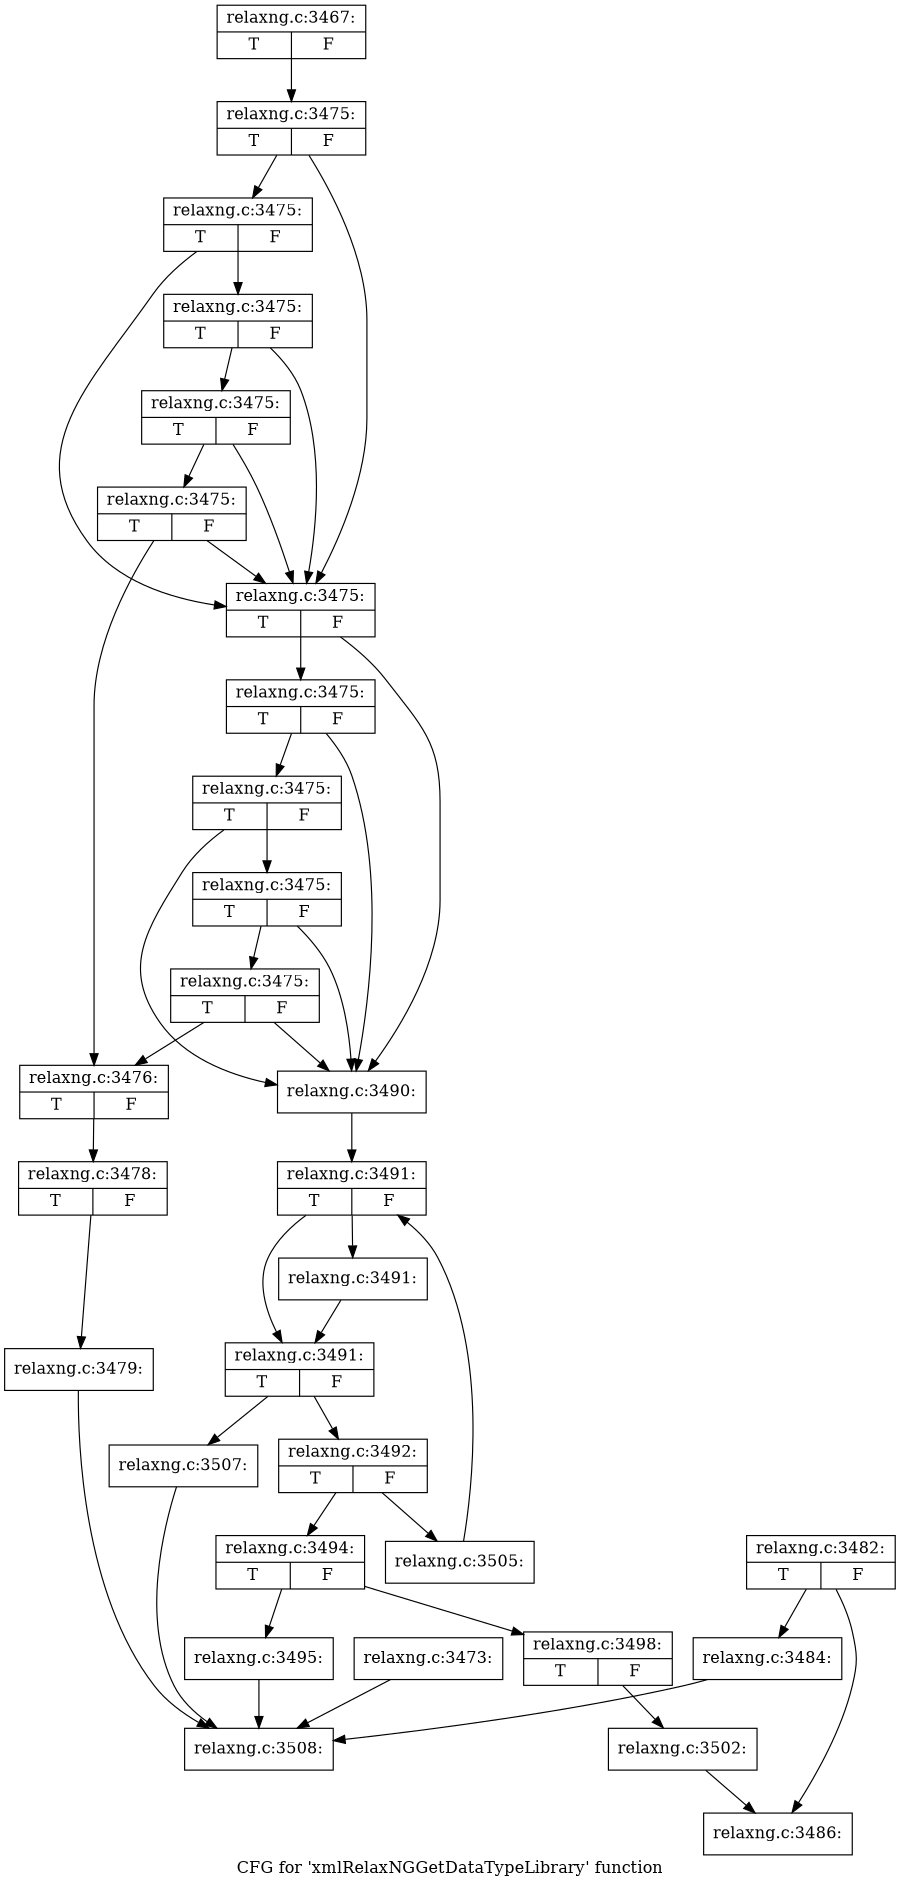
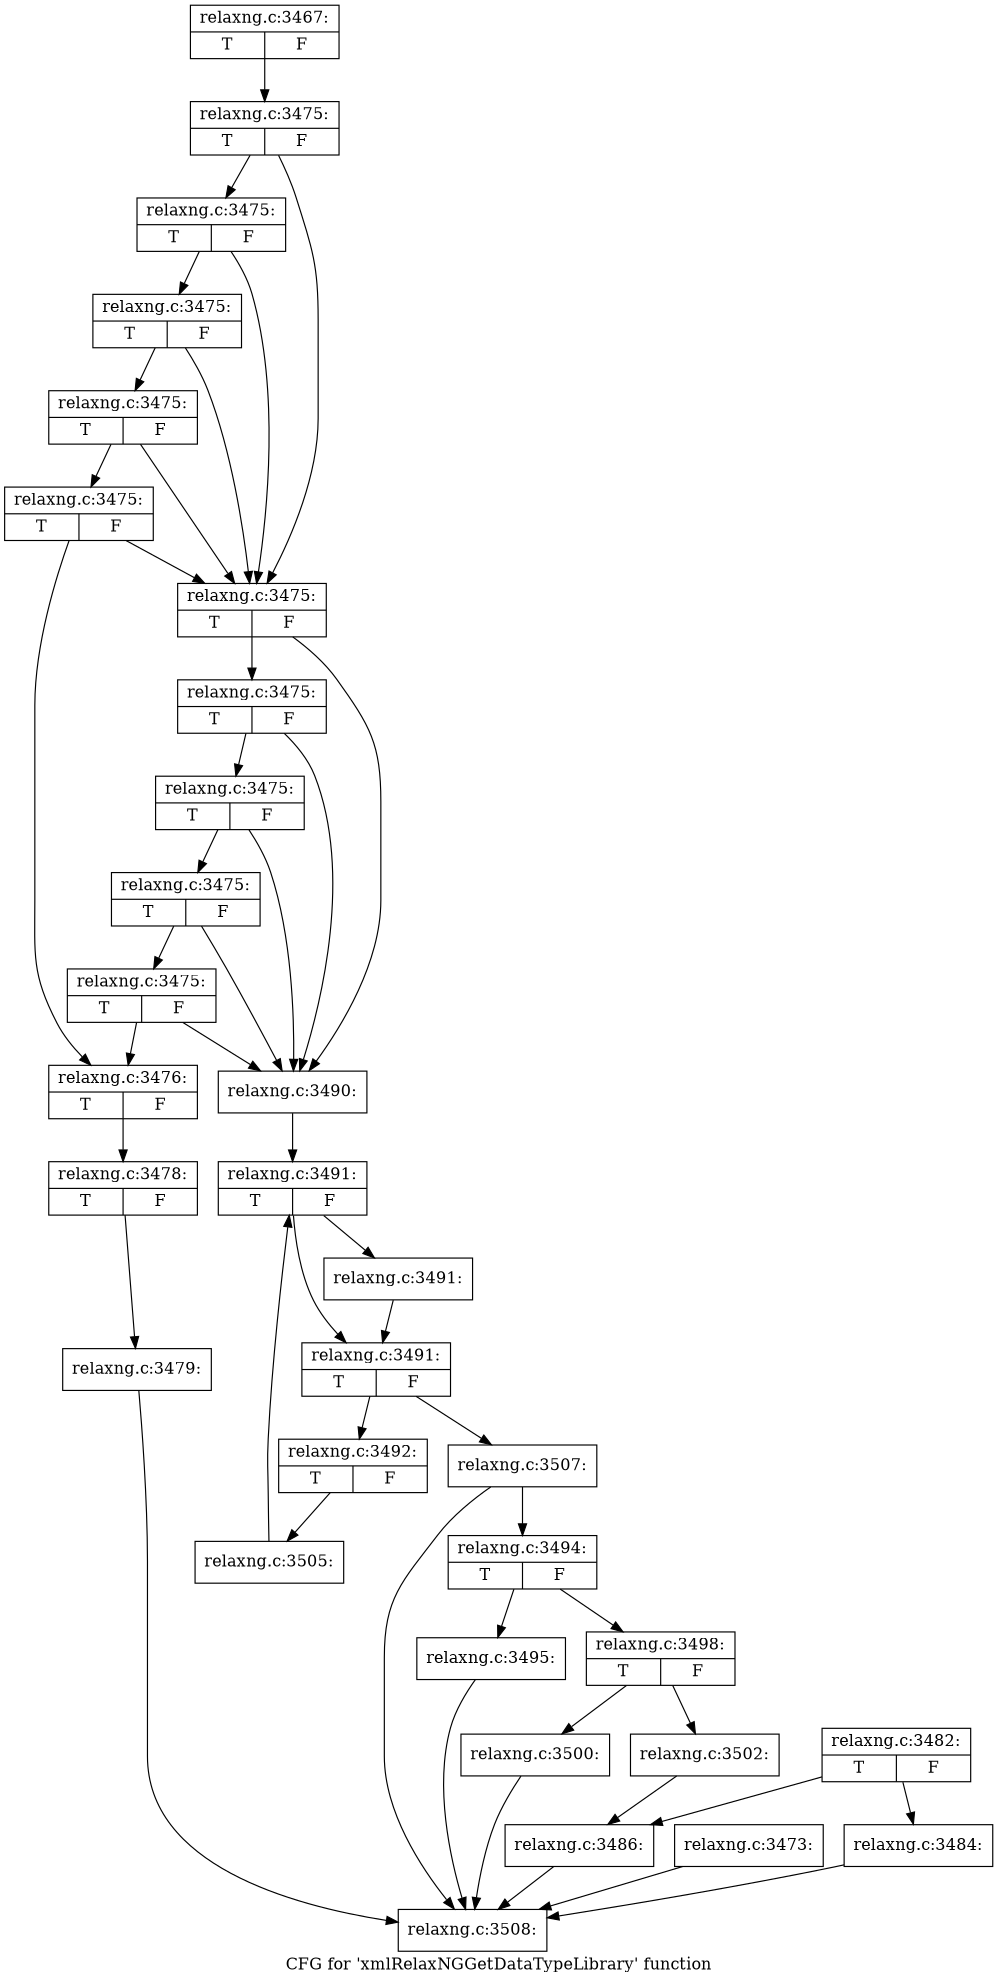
edge "relaxng.c:3492:" -> "relaxng.c:3494:": now "relaxng.c:3507:" -> "relaxng.c:3494:"
node "relaxng.c:3500:": added
edge "relaxng.c:3486:" -> "relaxng.c:3508:": added
